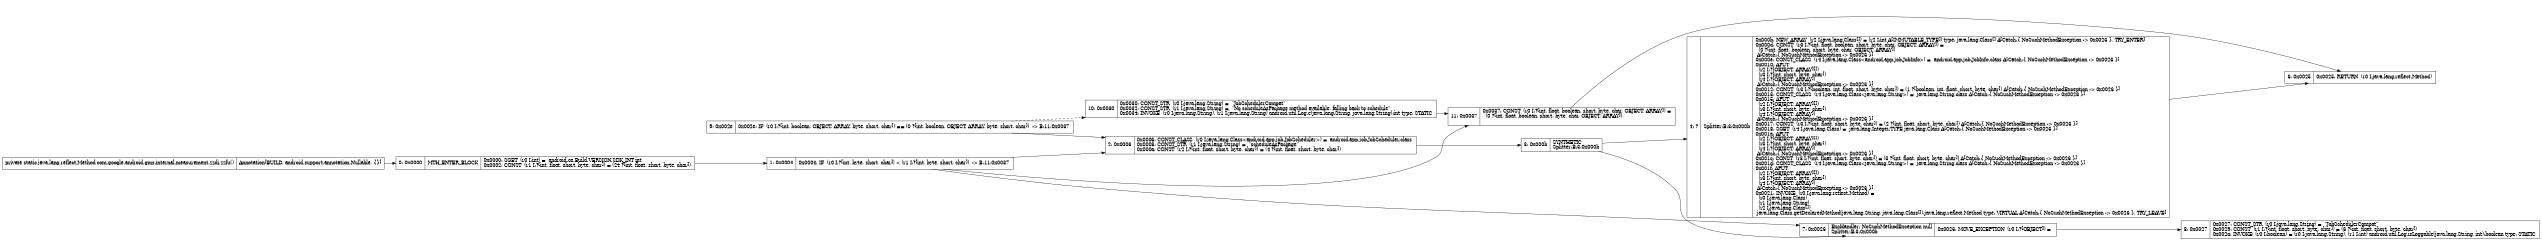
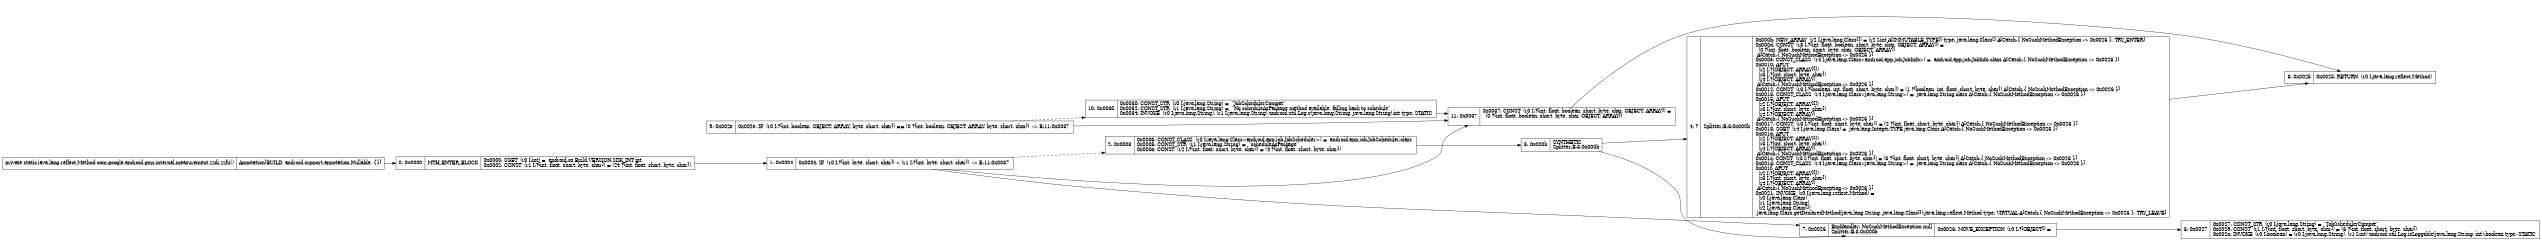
edge "9: 0x002e" -> "2: 0x0006": now "9: 0x002e" -> "11: 0x0037"
edge "1: 0x0004" -> "2: 0x0006": style solid -> dashed
